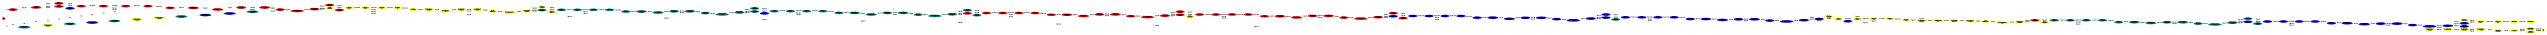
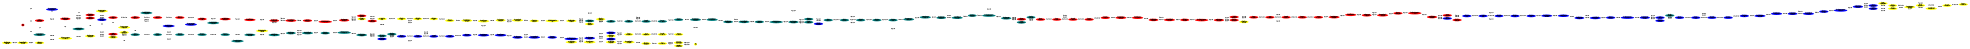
edge "layer_8_dropout 0.0002002879977226ms 0.0MB" -- "layer_8_context 0.0712403182983398ms 0.0MB": removed, label "529.4861297607422MB"
edge "layer_8_Residual_Connection_1 0.0009695680141448ms 0.0MB" -- "layer_8_Layer_Norm_After 0.0013068480491638ms 20.005859375MB": now "layer_8_Residual_Connection_1 0.0009695680141448ms 0.0MB" -- "layer_8_softmax 0.0729966430664062ms 0.0MB"
node "layer_9_Query 0.0174747524261474ms 2.2529296875MB": added
